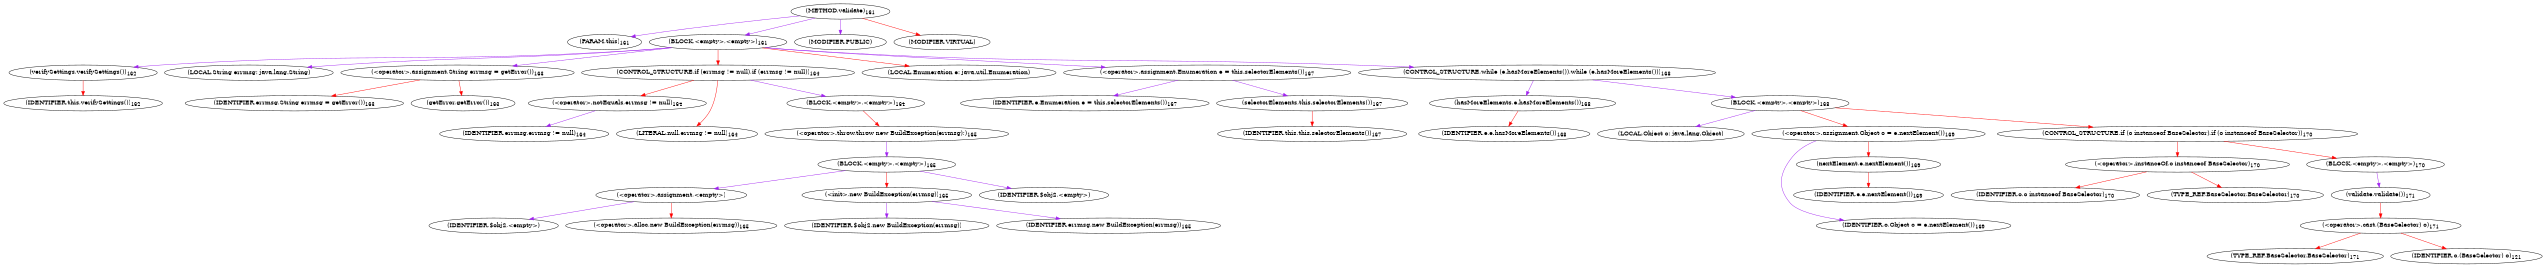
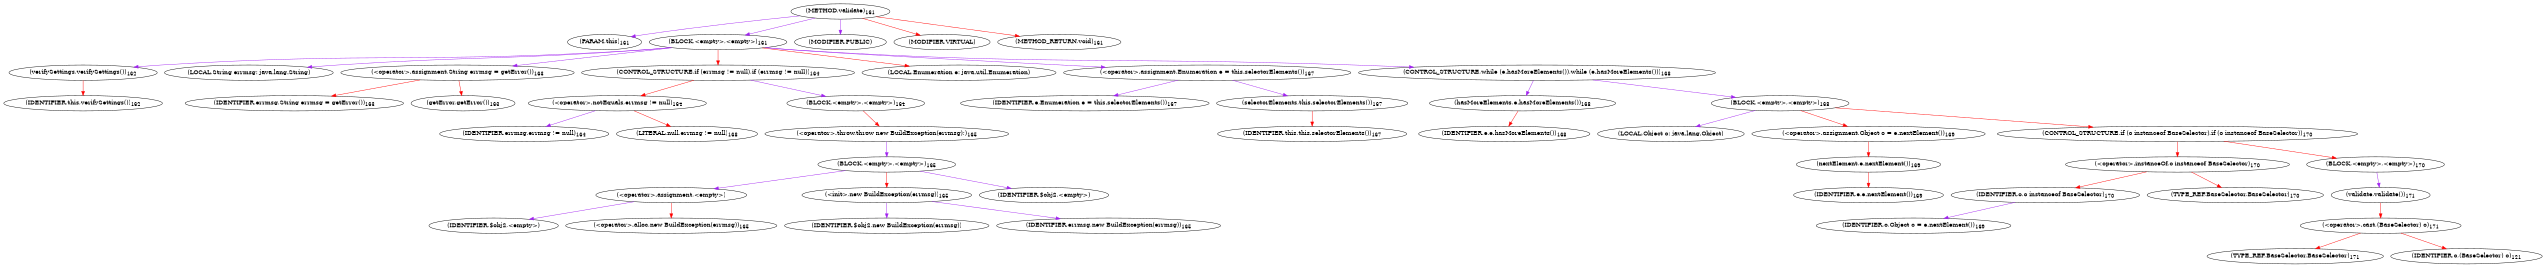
node "(METHOD_RETURN,void)": added
edge "(CONTROL_STRUCTURE,if (errmsg != null),if (errmsg != null))" -> "(LITERAL,null,errmsg != null)": now "(<operator>.notEquals,errmsg != null)" -> "(LITERAL,null,errmsg != null)"
node "(LITERAL,null,errmsg != null)": text "164" -> "168"
edge "(<operator>.assignment,Object o = e.nextElement())" -> "(IDENTIFIER,o,Object o = e.nextElement())": now "(IDENTIFIER,o,o instanceof BaseSelector)" -> "(IDENTIFIER,o,Object o = e.nextElement())"
